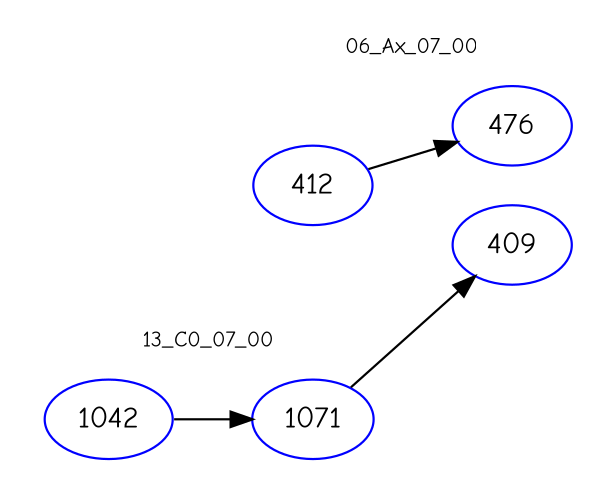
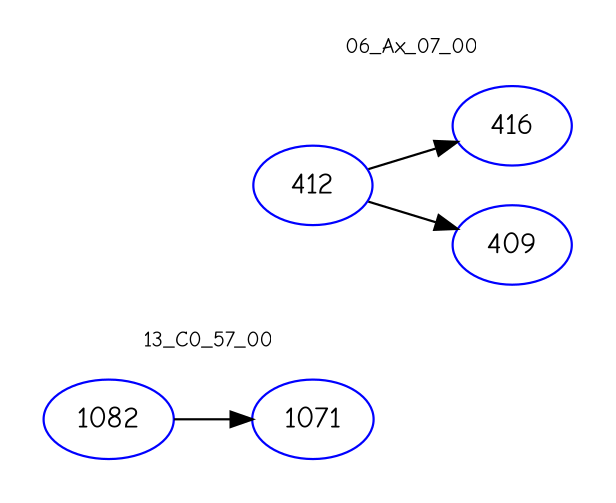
node "476": label "476" -> "416"
edge "1071" -> "409": now "412" -> "409"
cluster "13_C0_07_00": label "13_C0_07_00" -> "13_C0_57_00"
node "1042": label "1042" -> "1082"
